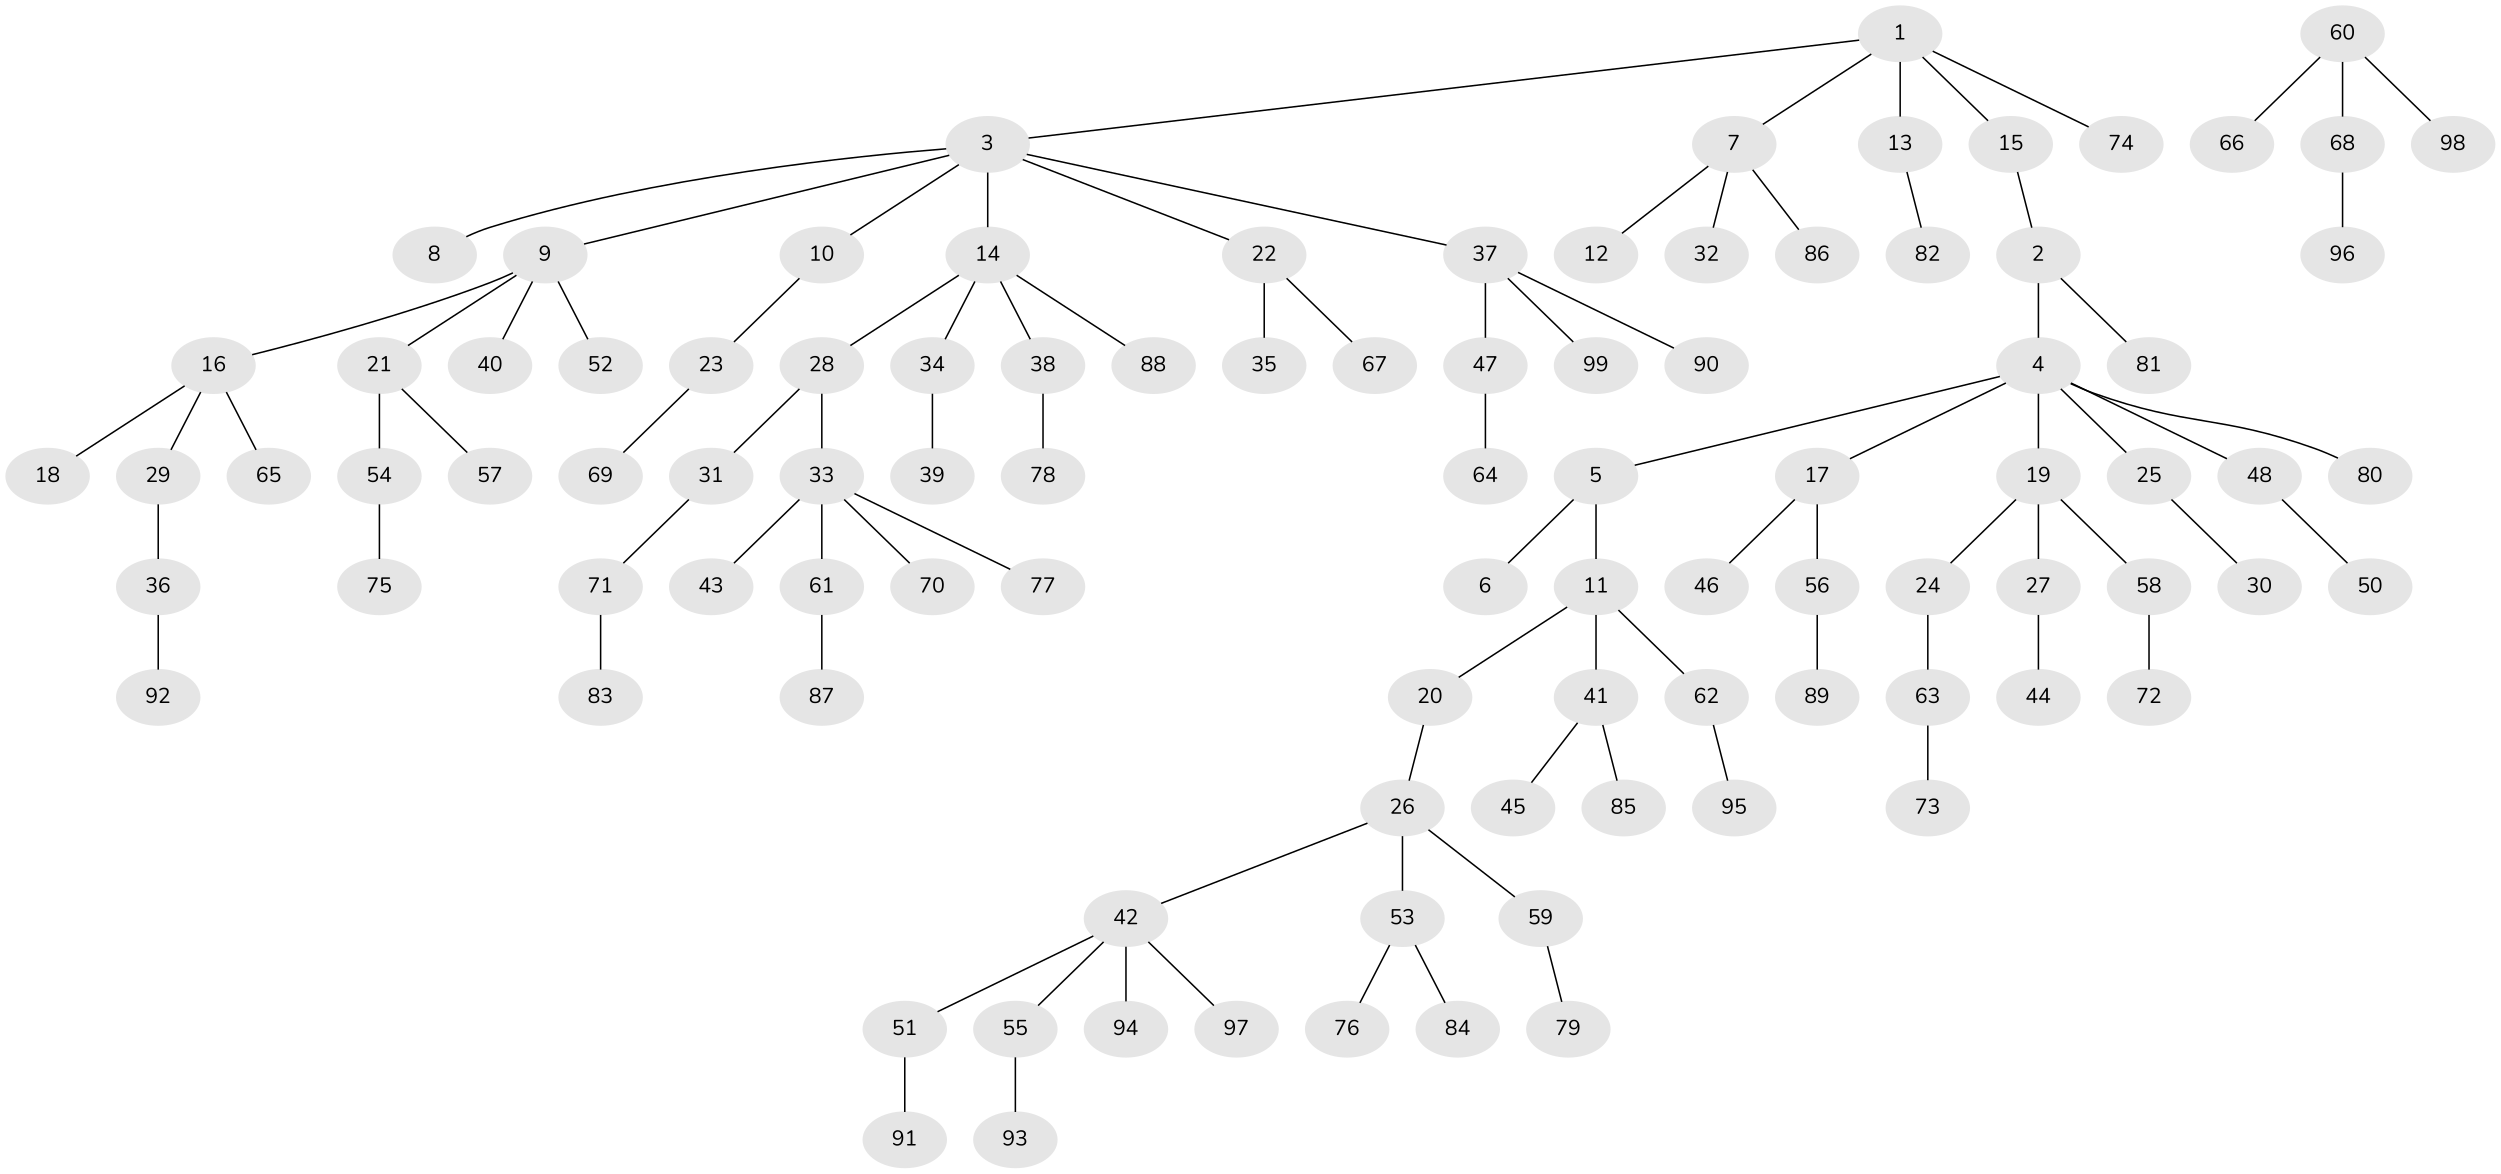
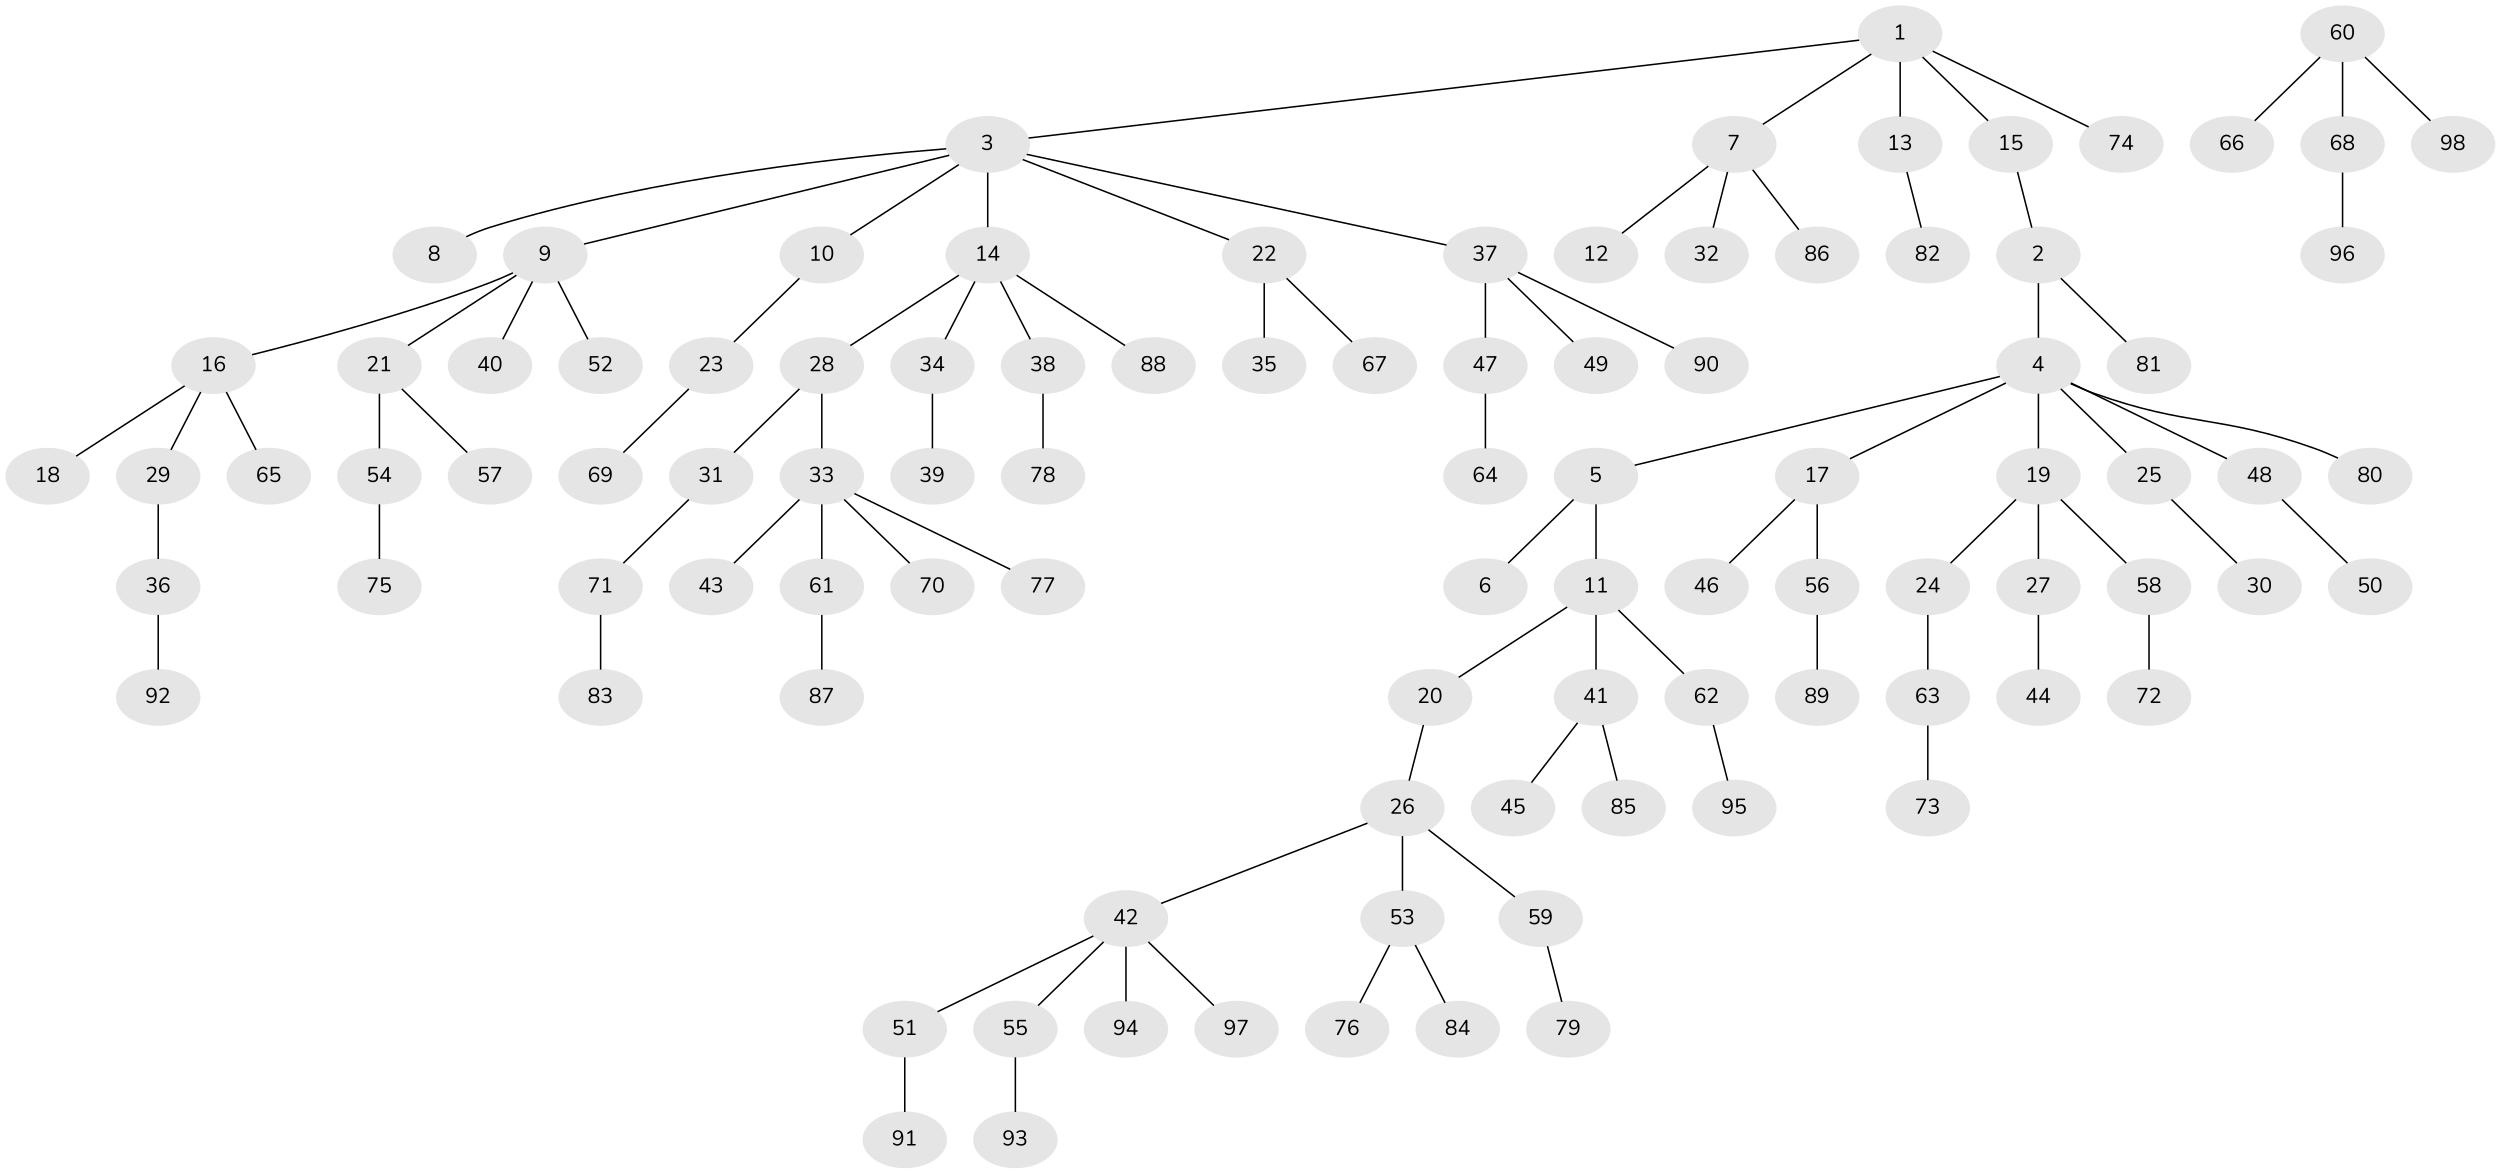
node "99": label "99" -> "49"
